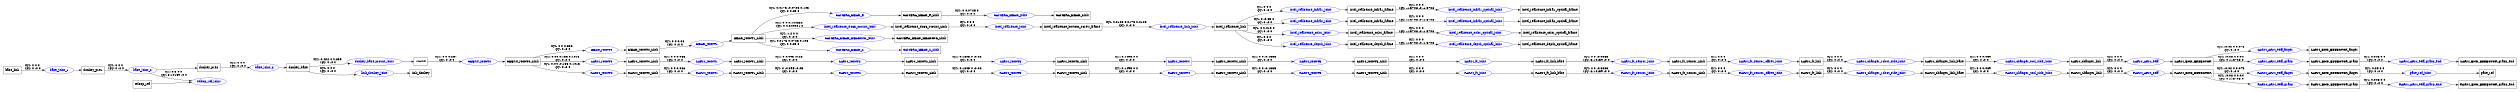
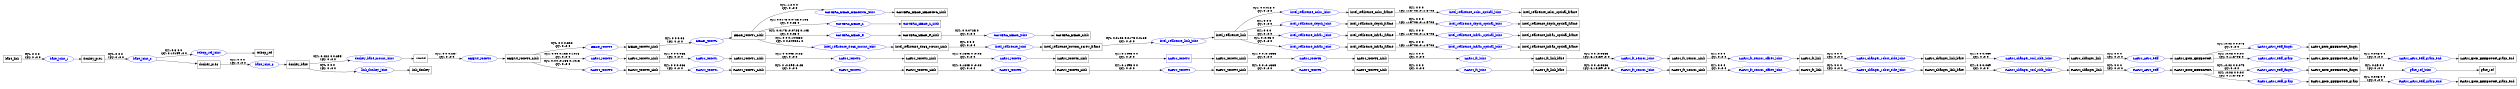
node "intel_realsense_infra2_optical_joint": shape box -> ellipse
edge "teleop_ref" -> "teleop_ref_joint": reversed
